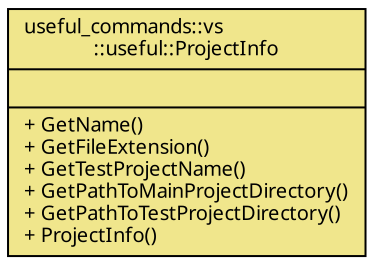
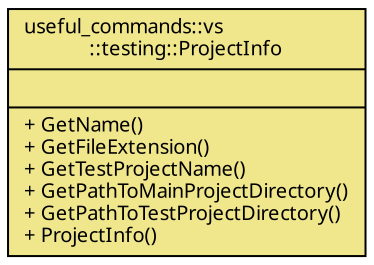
node "useful_commands::vs": text "::useful::ProjectInfo" -> "::testing::ProjectInfo"
